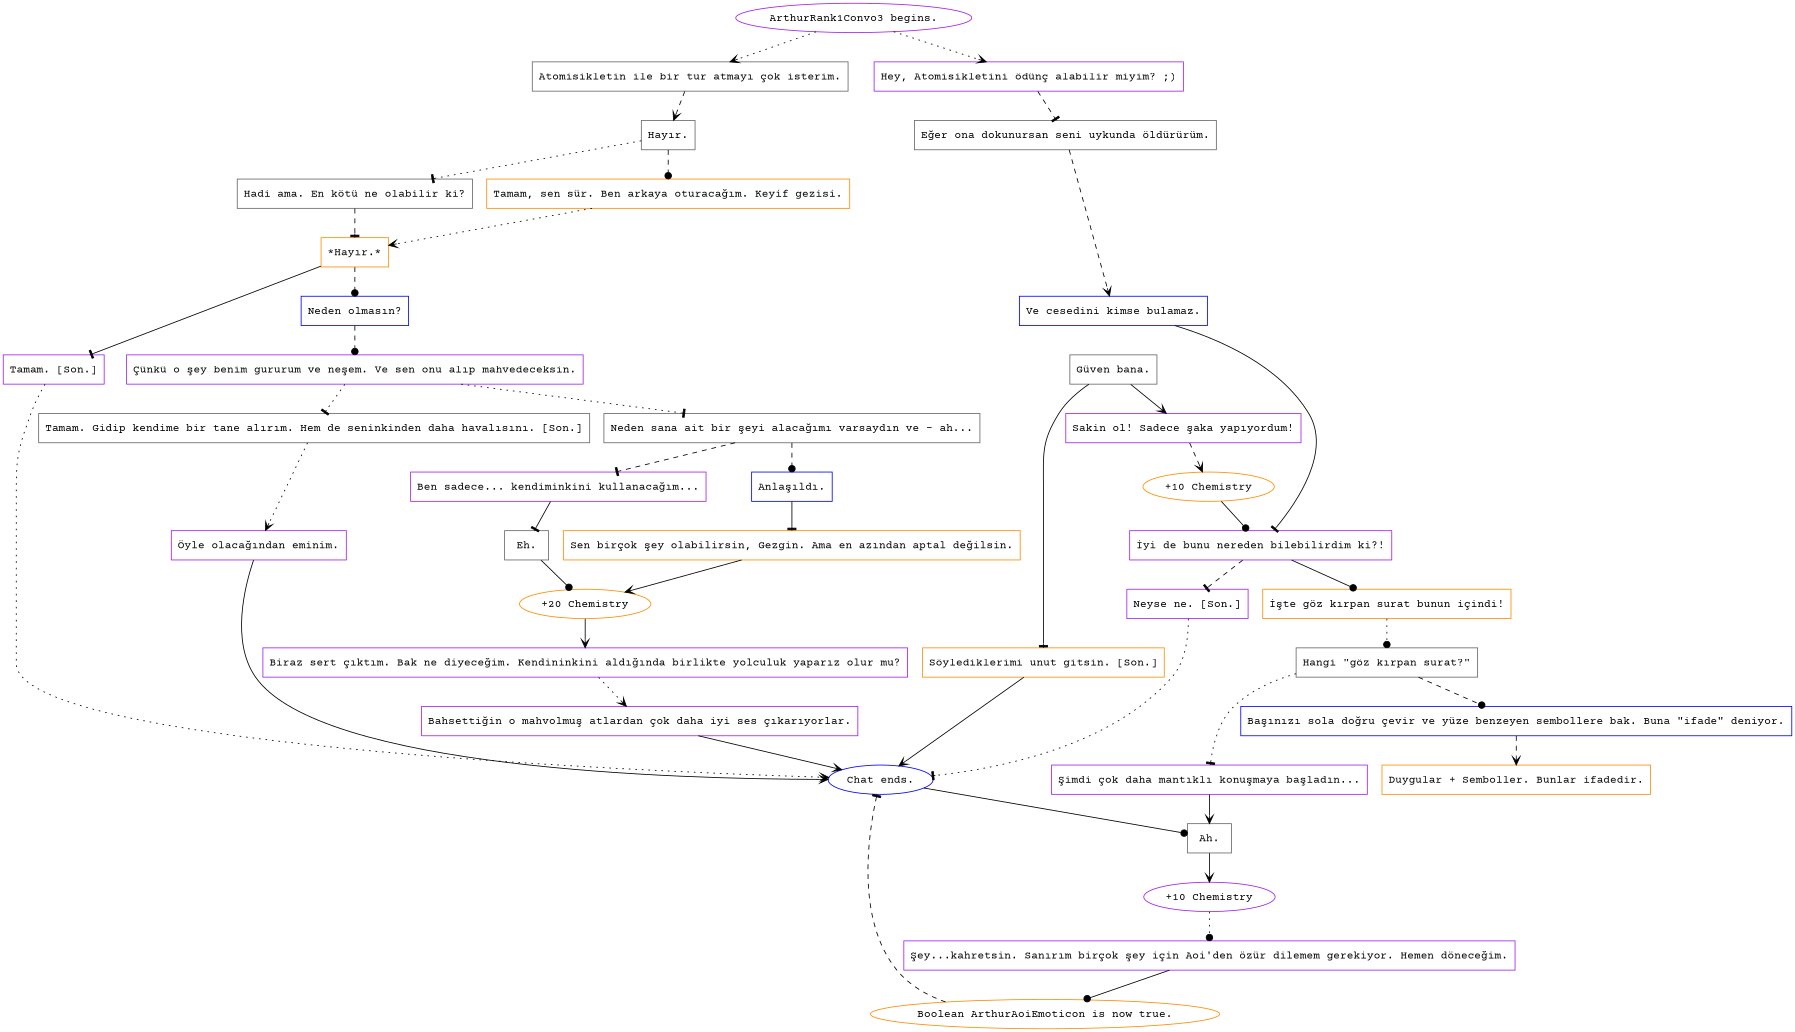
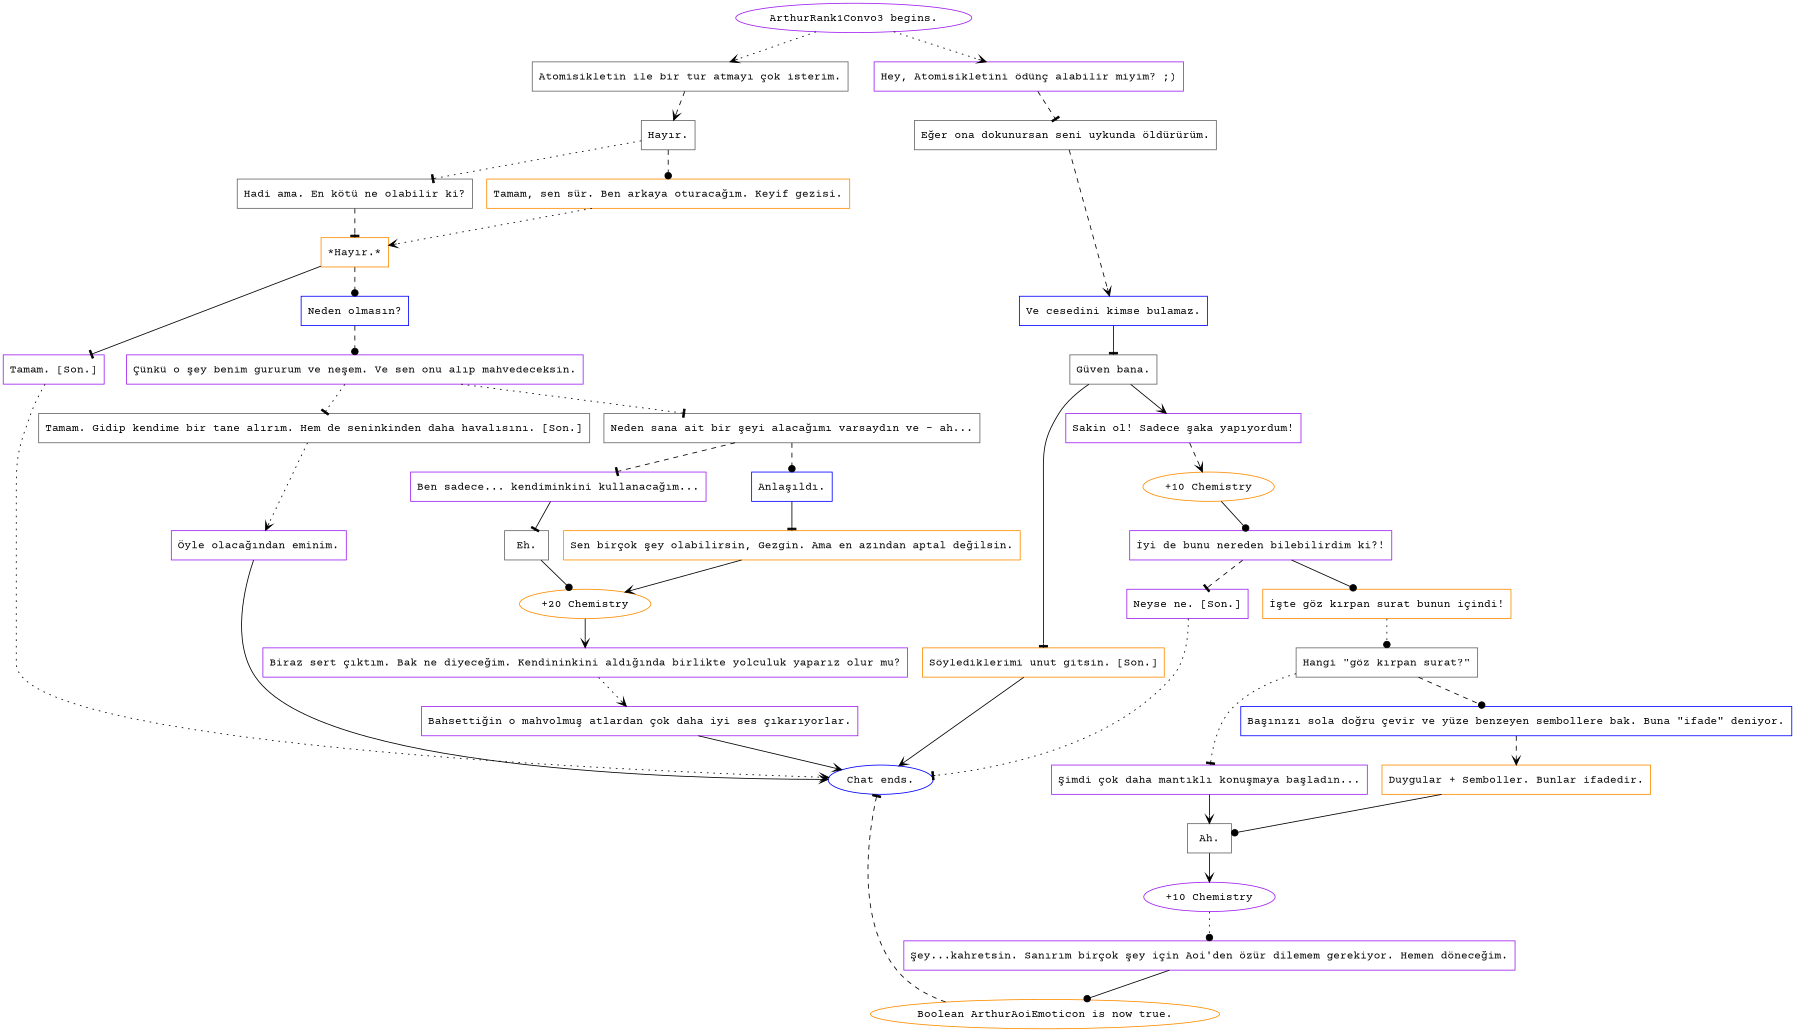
edge "Ve cesedini kimse bulamaz." -> "İyi de bunu nereden bilebilirdim ki?!": now "Ve cesedini kimse bulamaz." -> "Güven bana."
edge "Chat ends." -> "Ah.": now "Duygular + Semboller. Bunlar ifadedir." -> "Ah."
